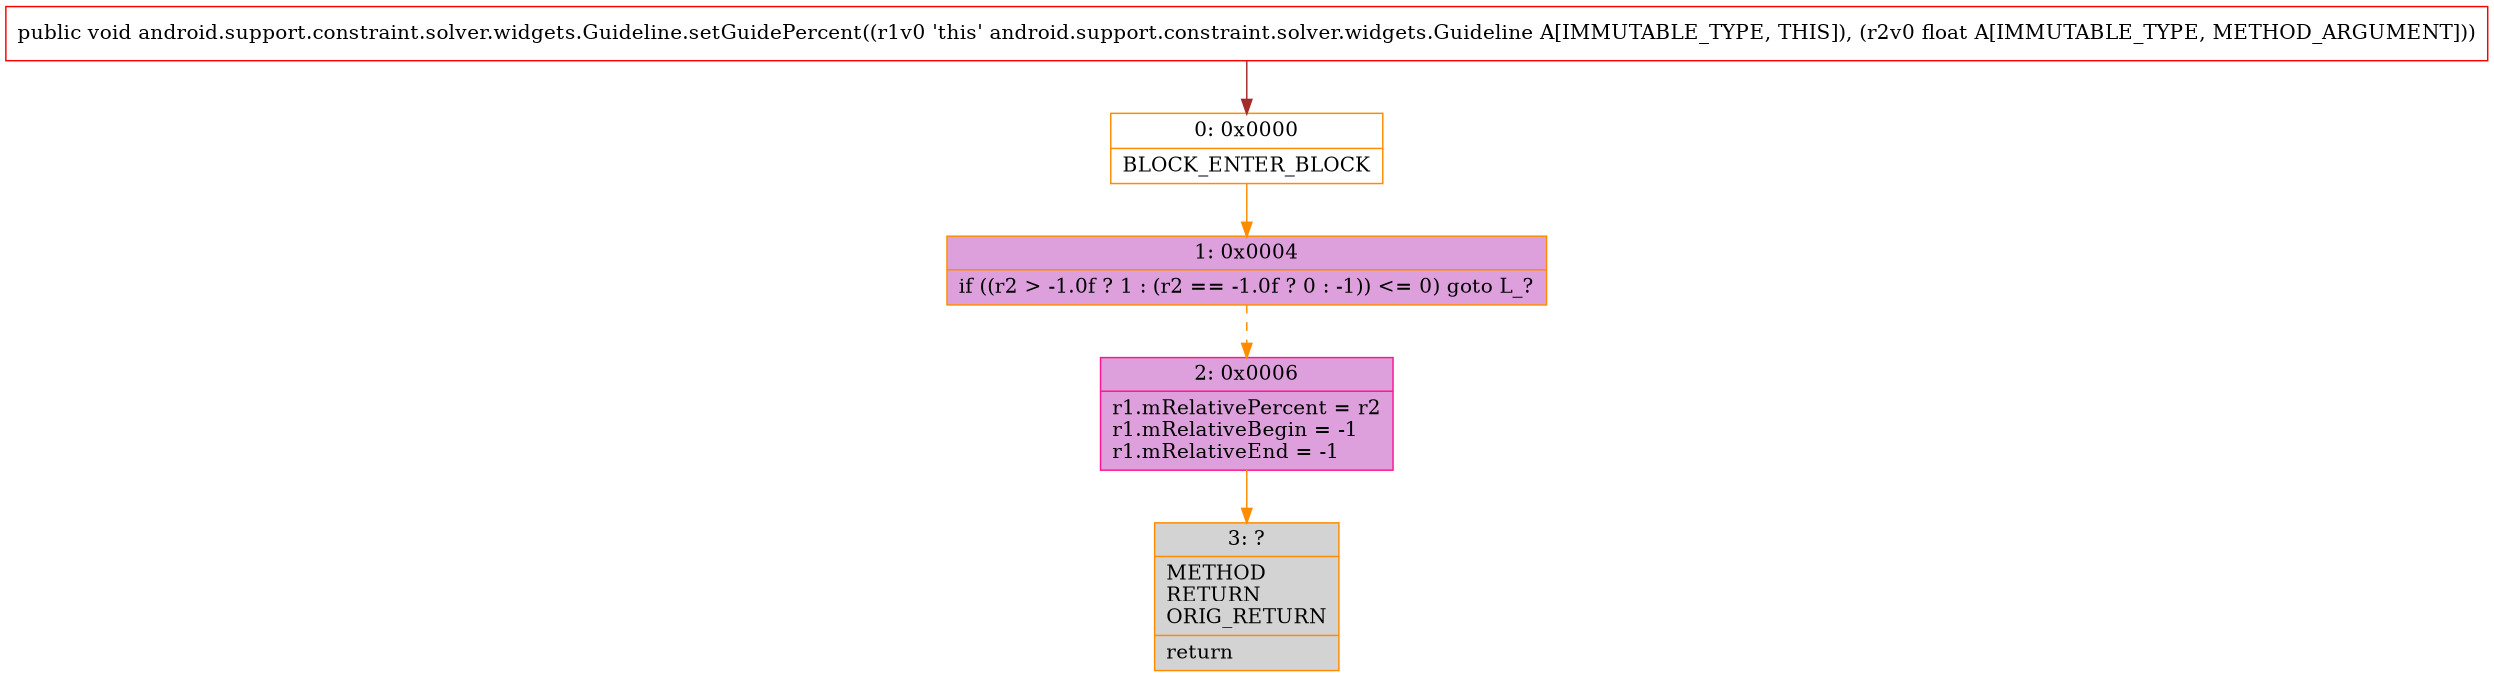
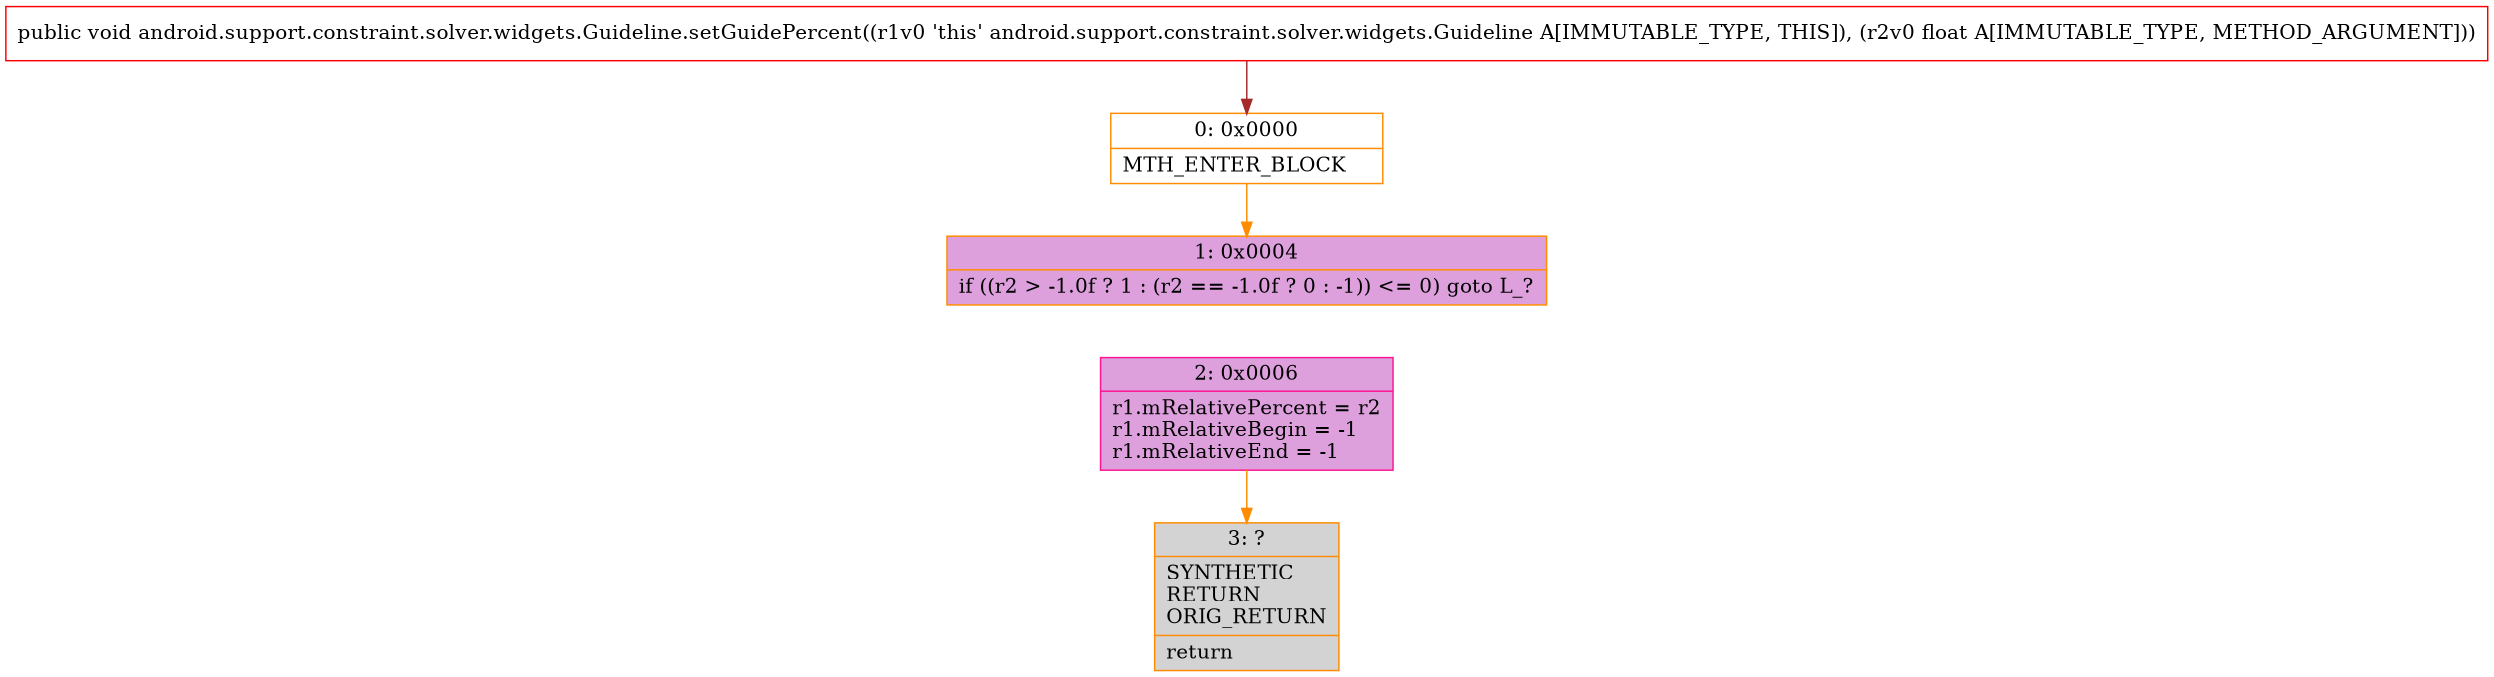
node "0: 0x0000": text "BLOCK_ENTER_BLOCK" -> "MTH_ENTER_BLOCK"
edge "1: 0x0004" -> "2: 0x0006": removed
node "3: ?": text "METHOD" -> "SYNTHETIC"
